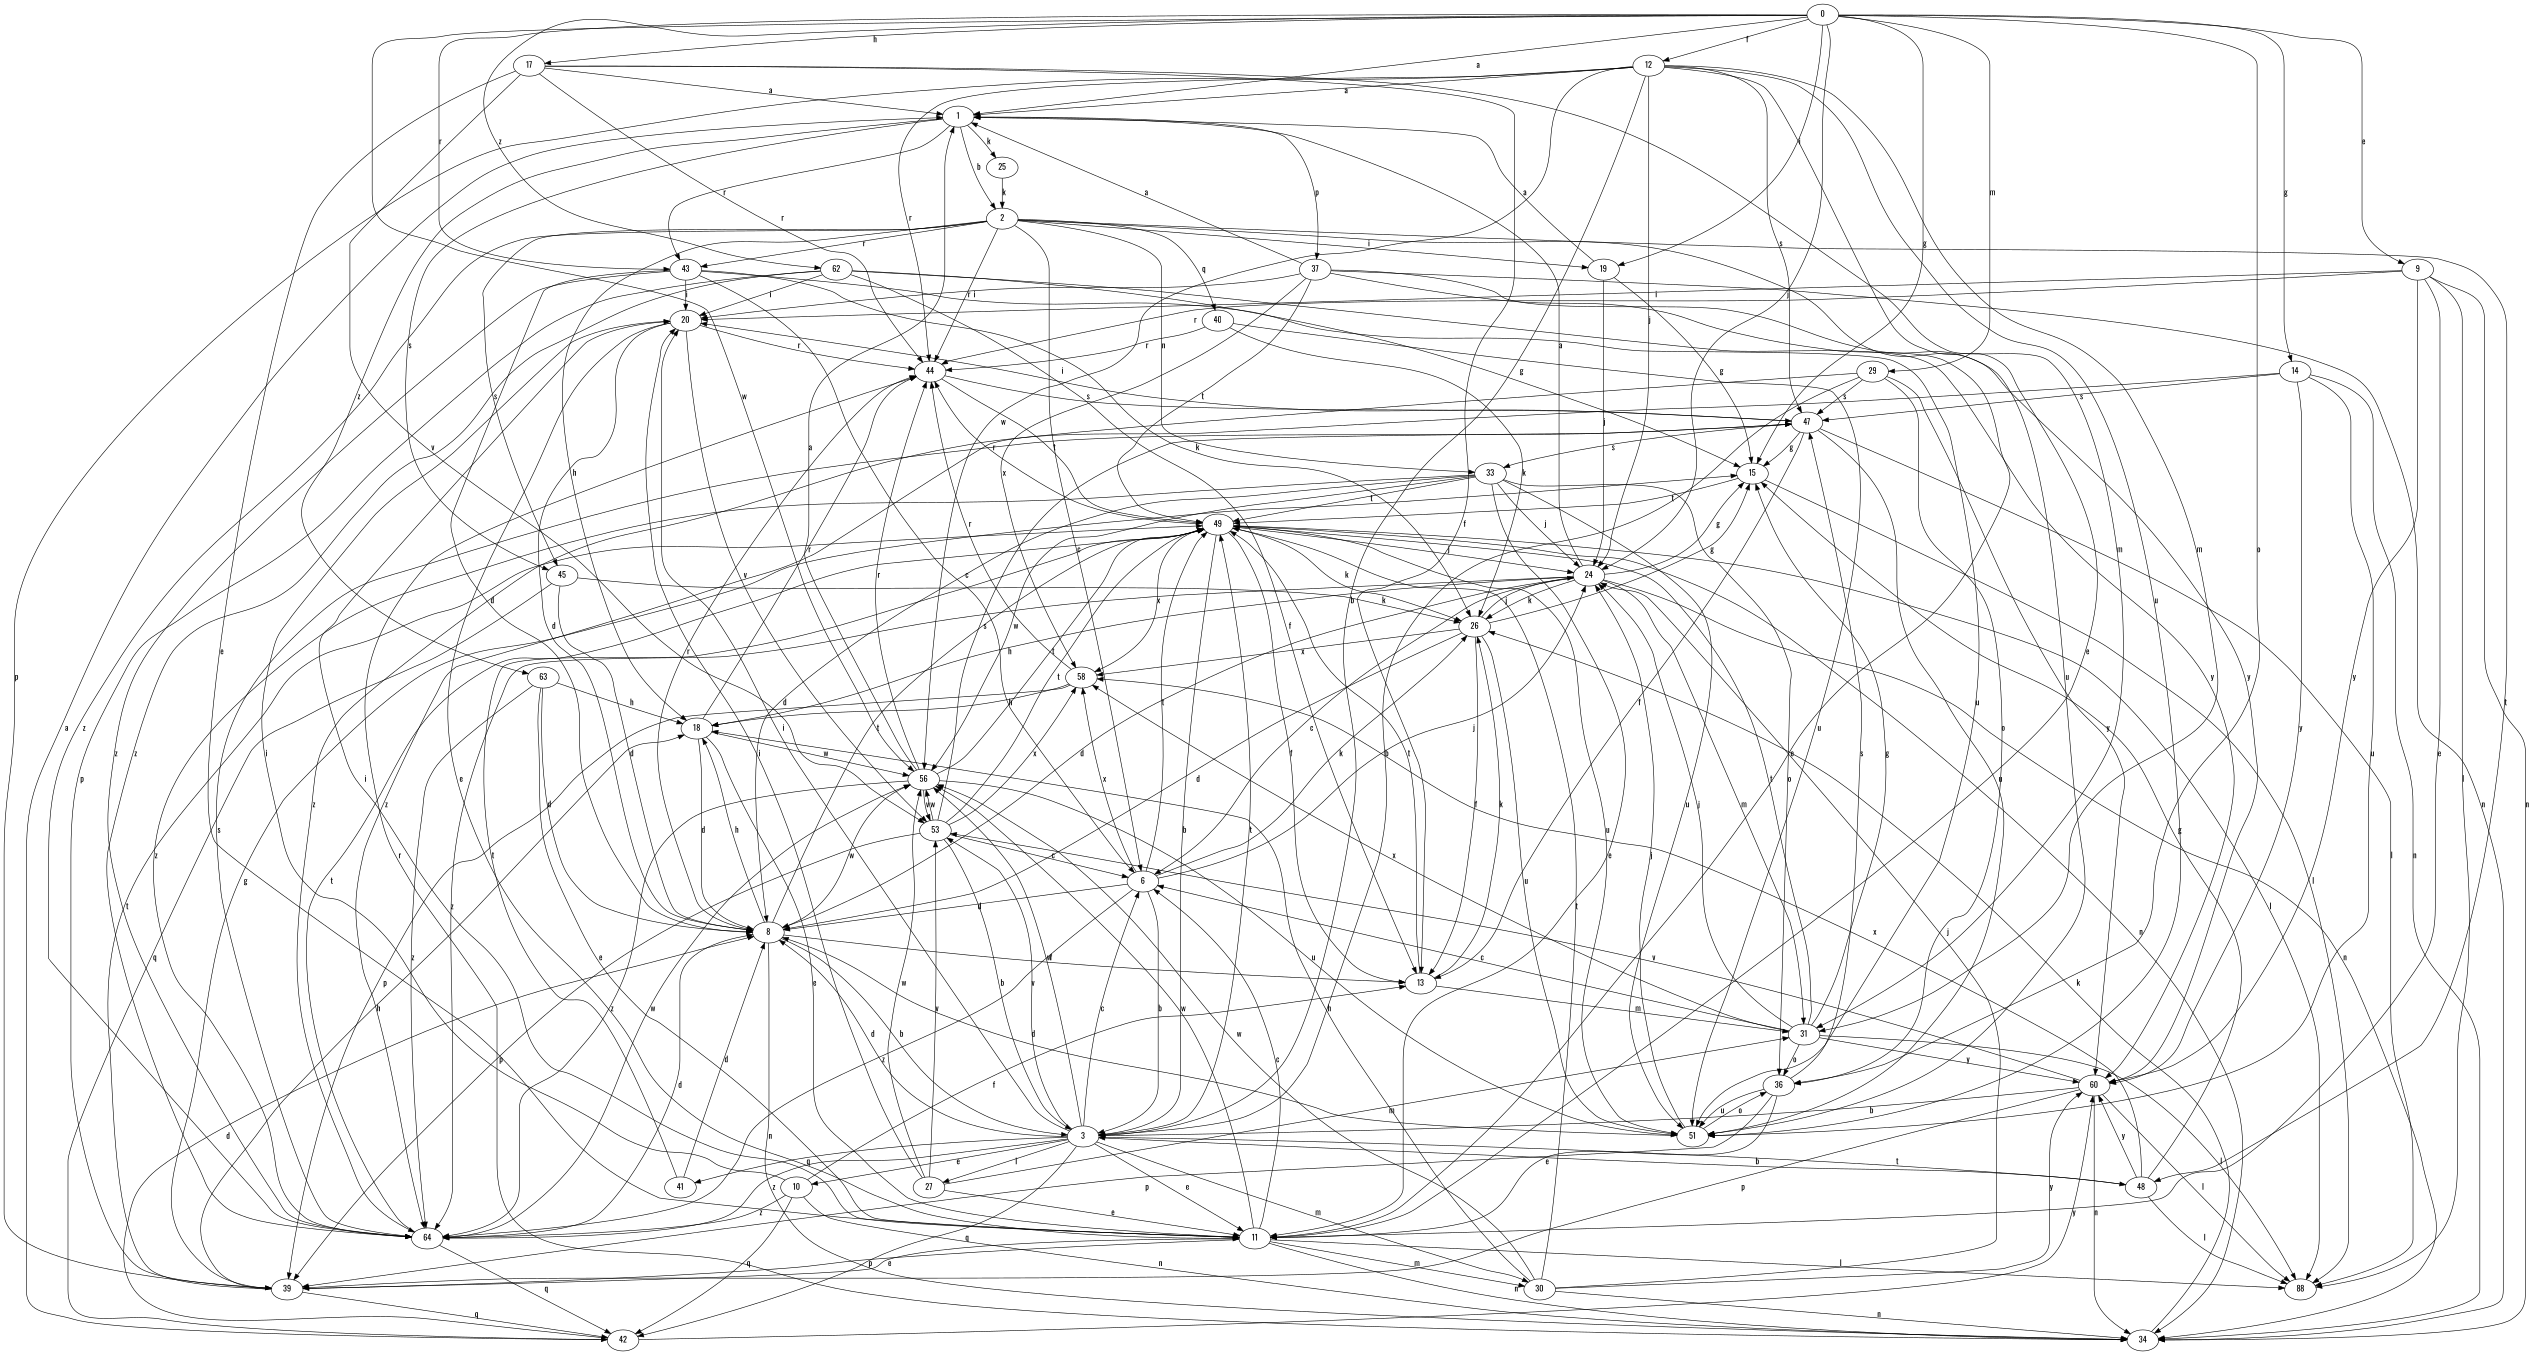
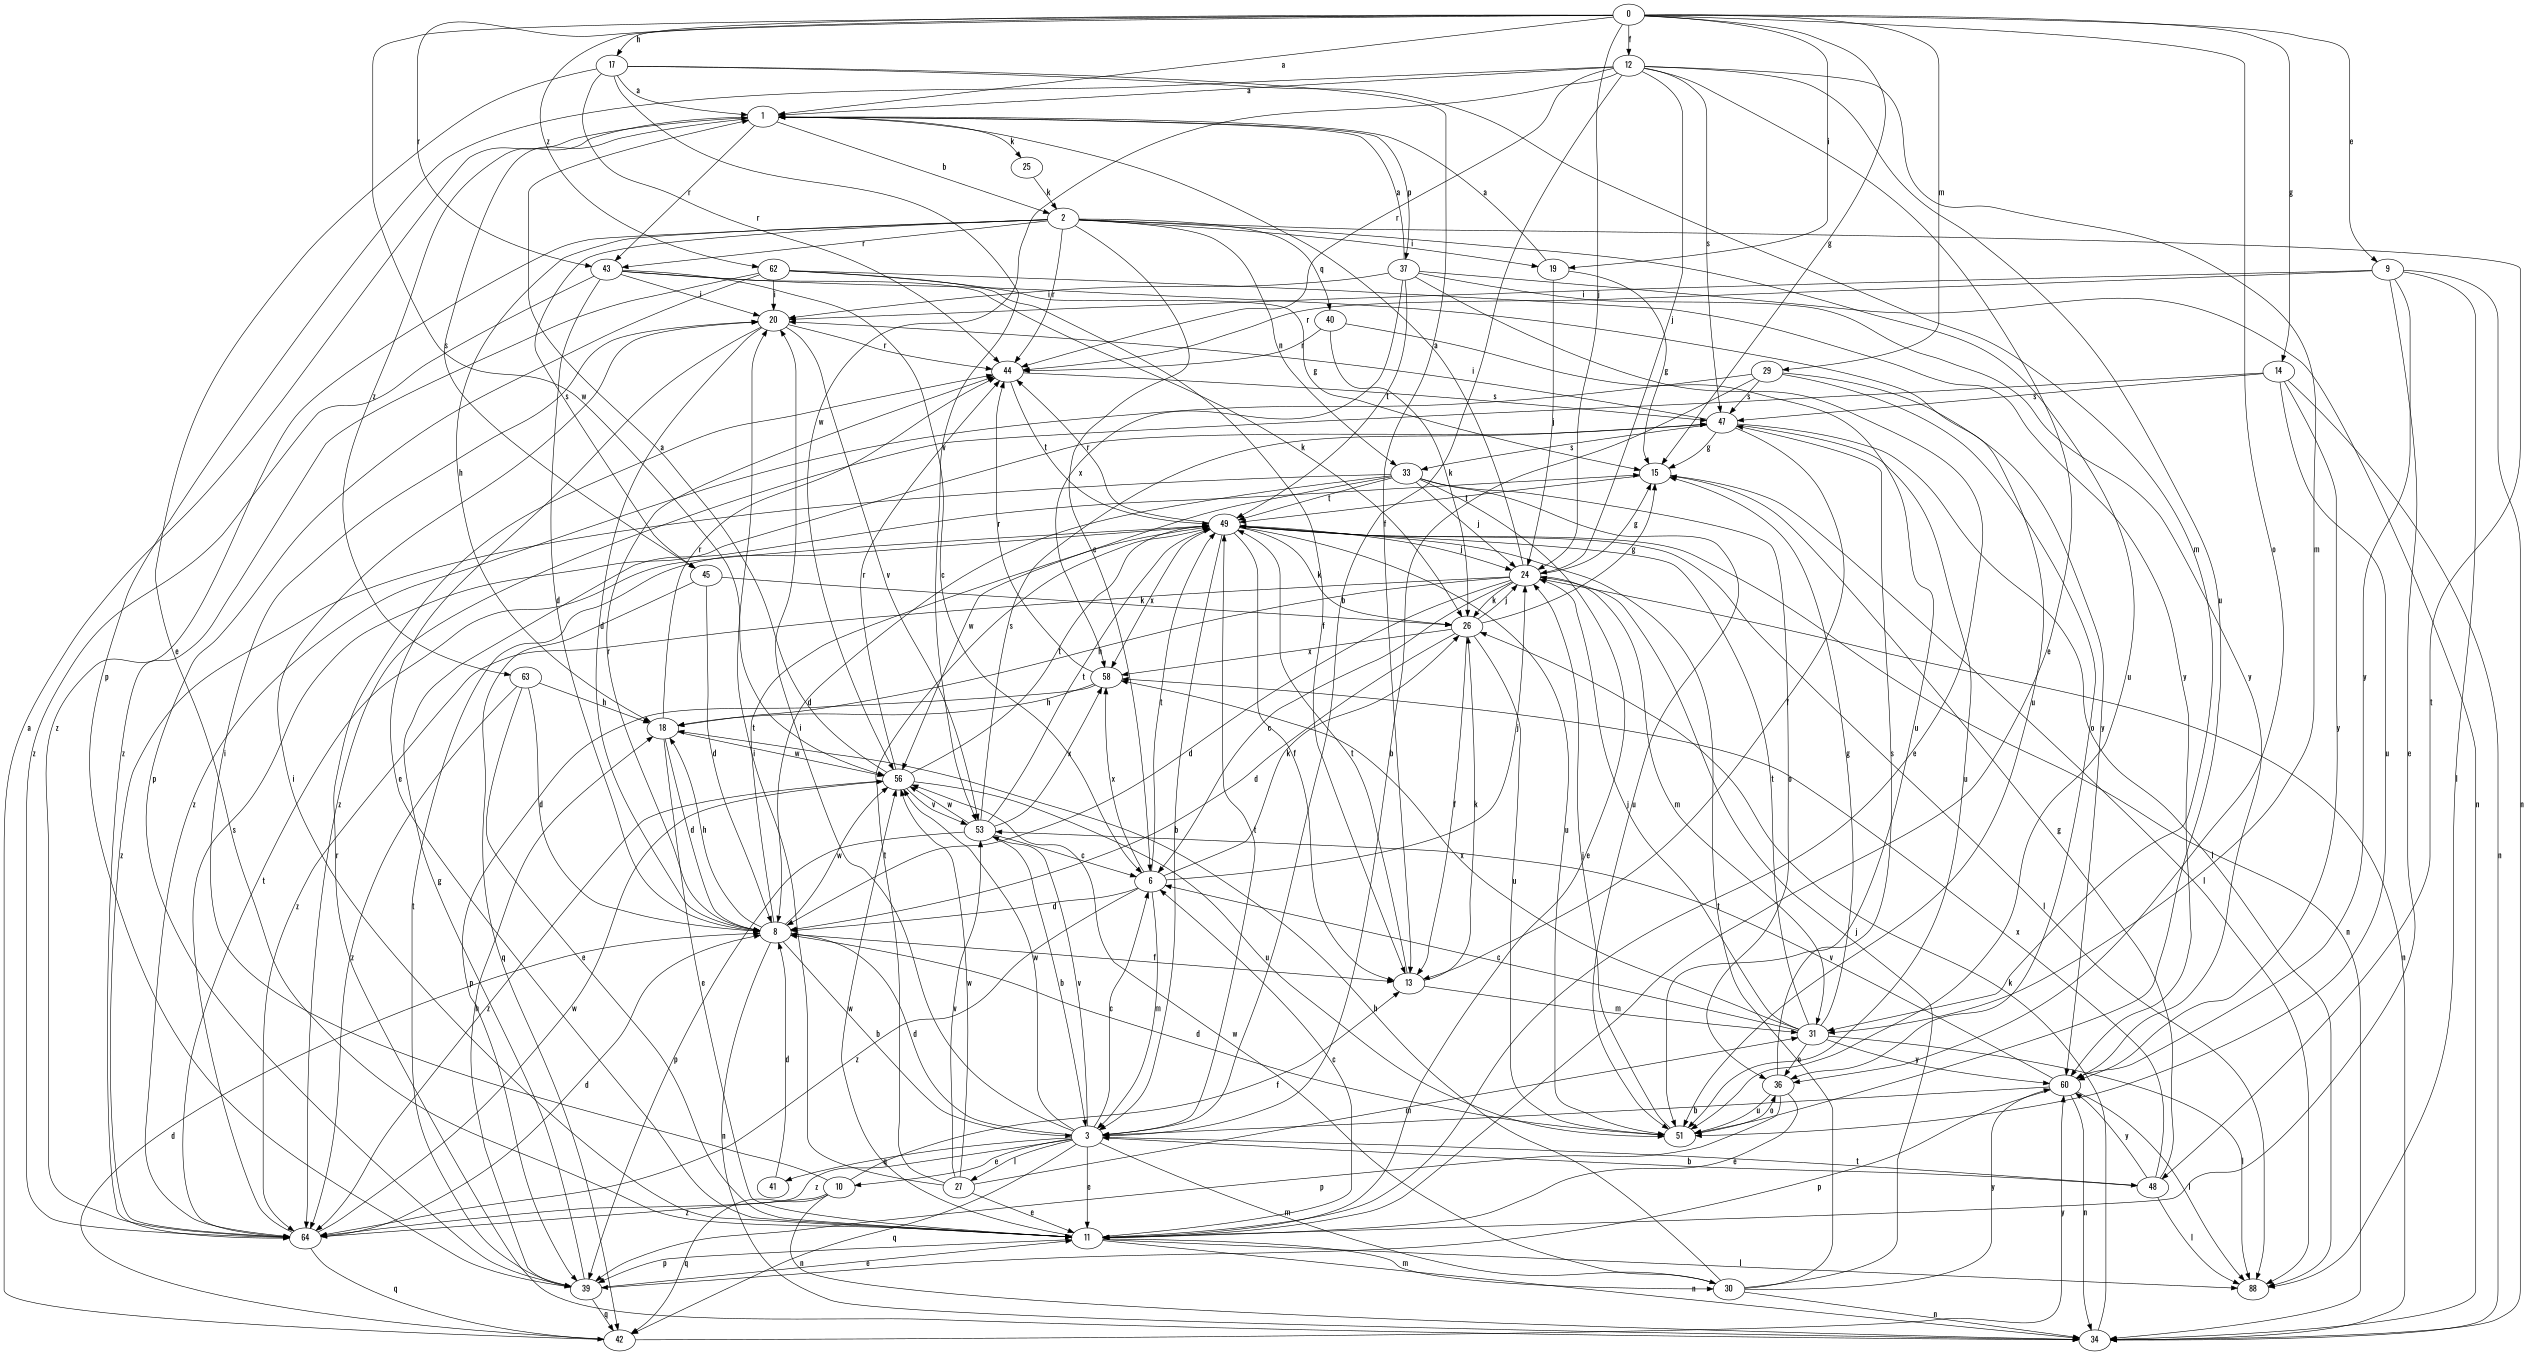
edge "41" -> "49": now "27" -> "49"
edge "6" -> "3": label "b" -> "m"
